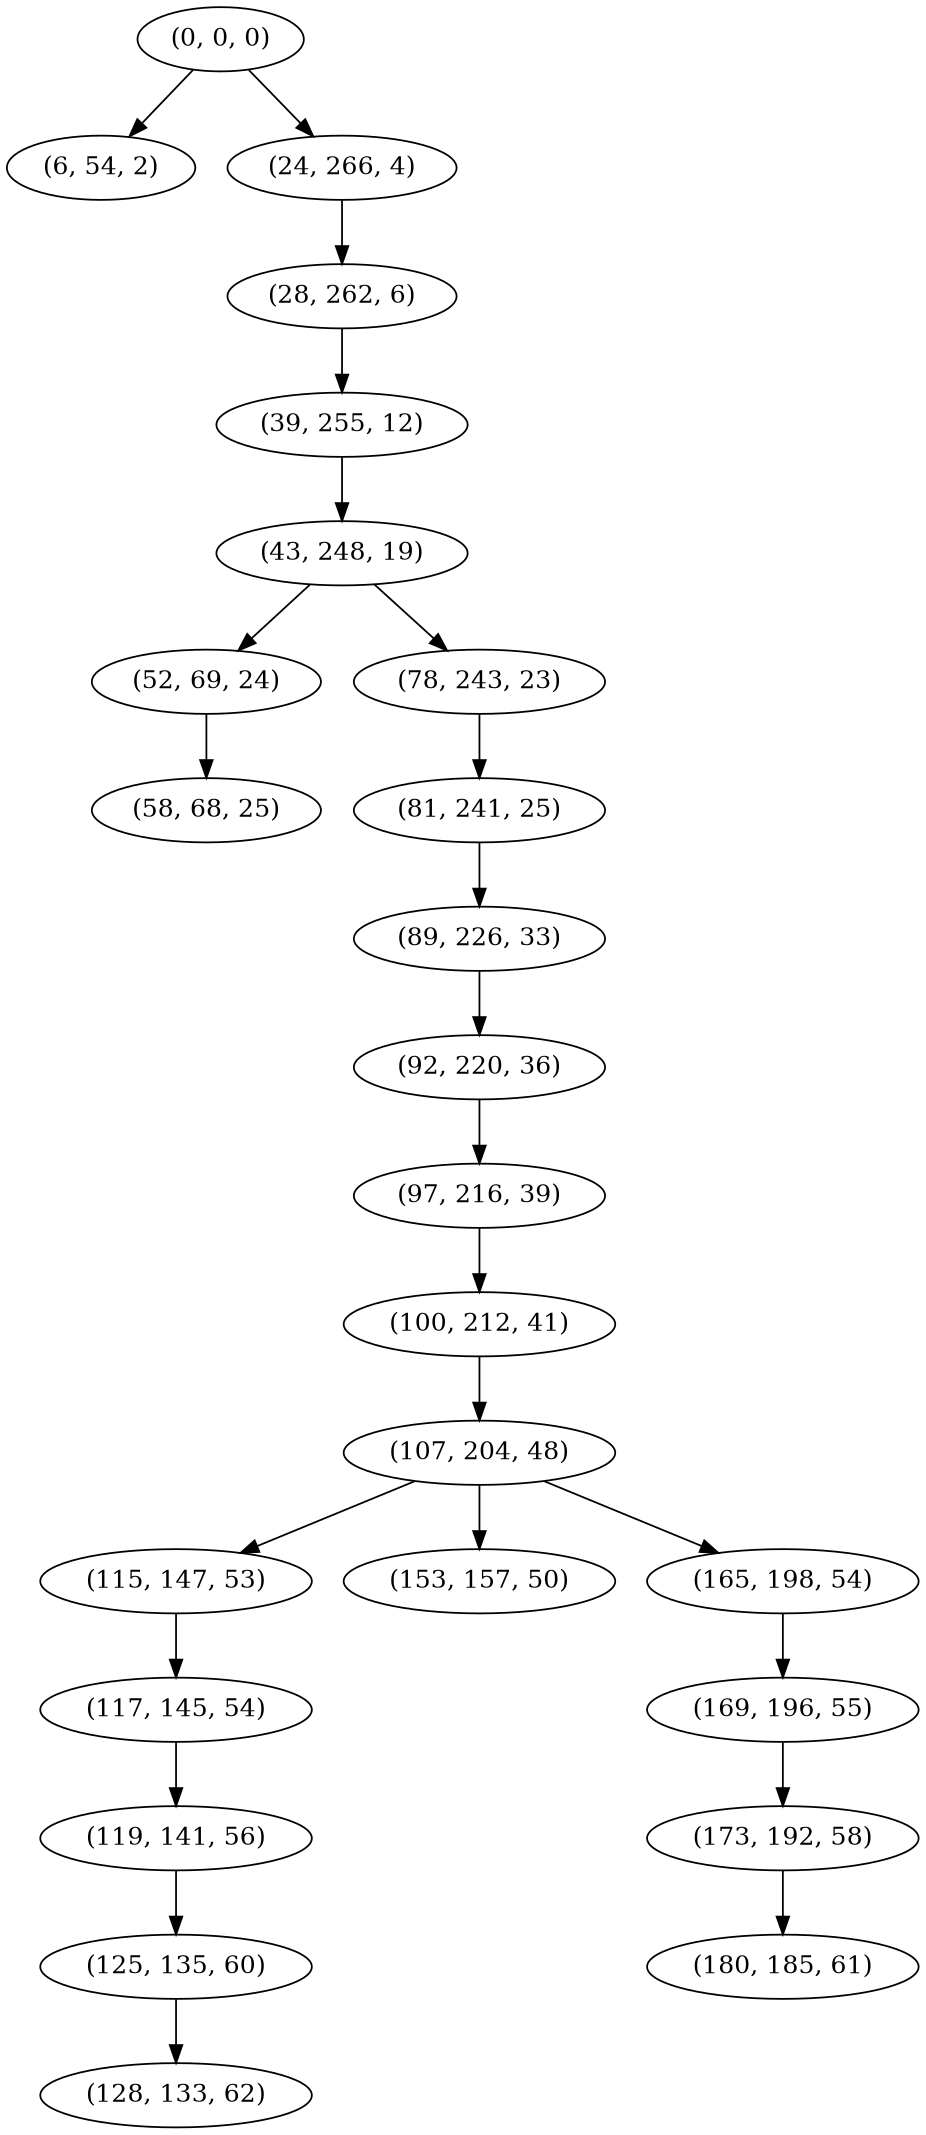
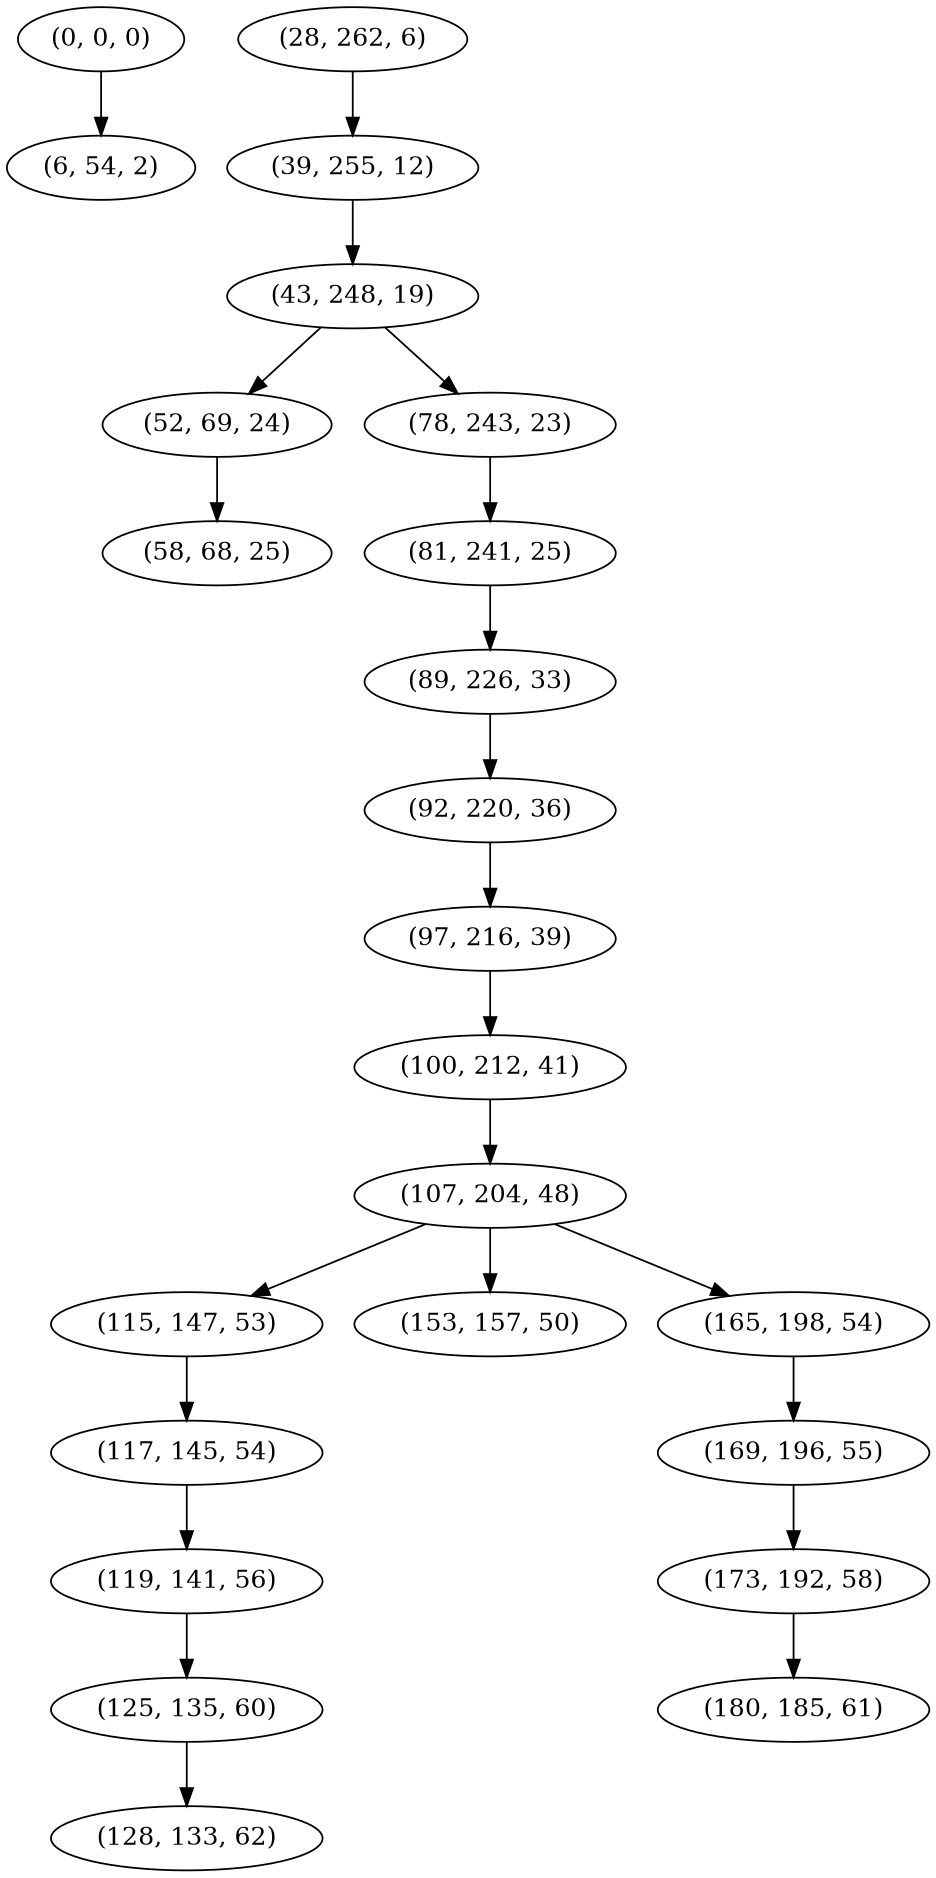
node "(24, 266, 4)": removed
